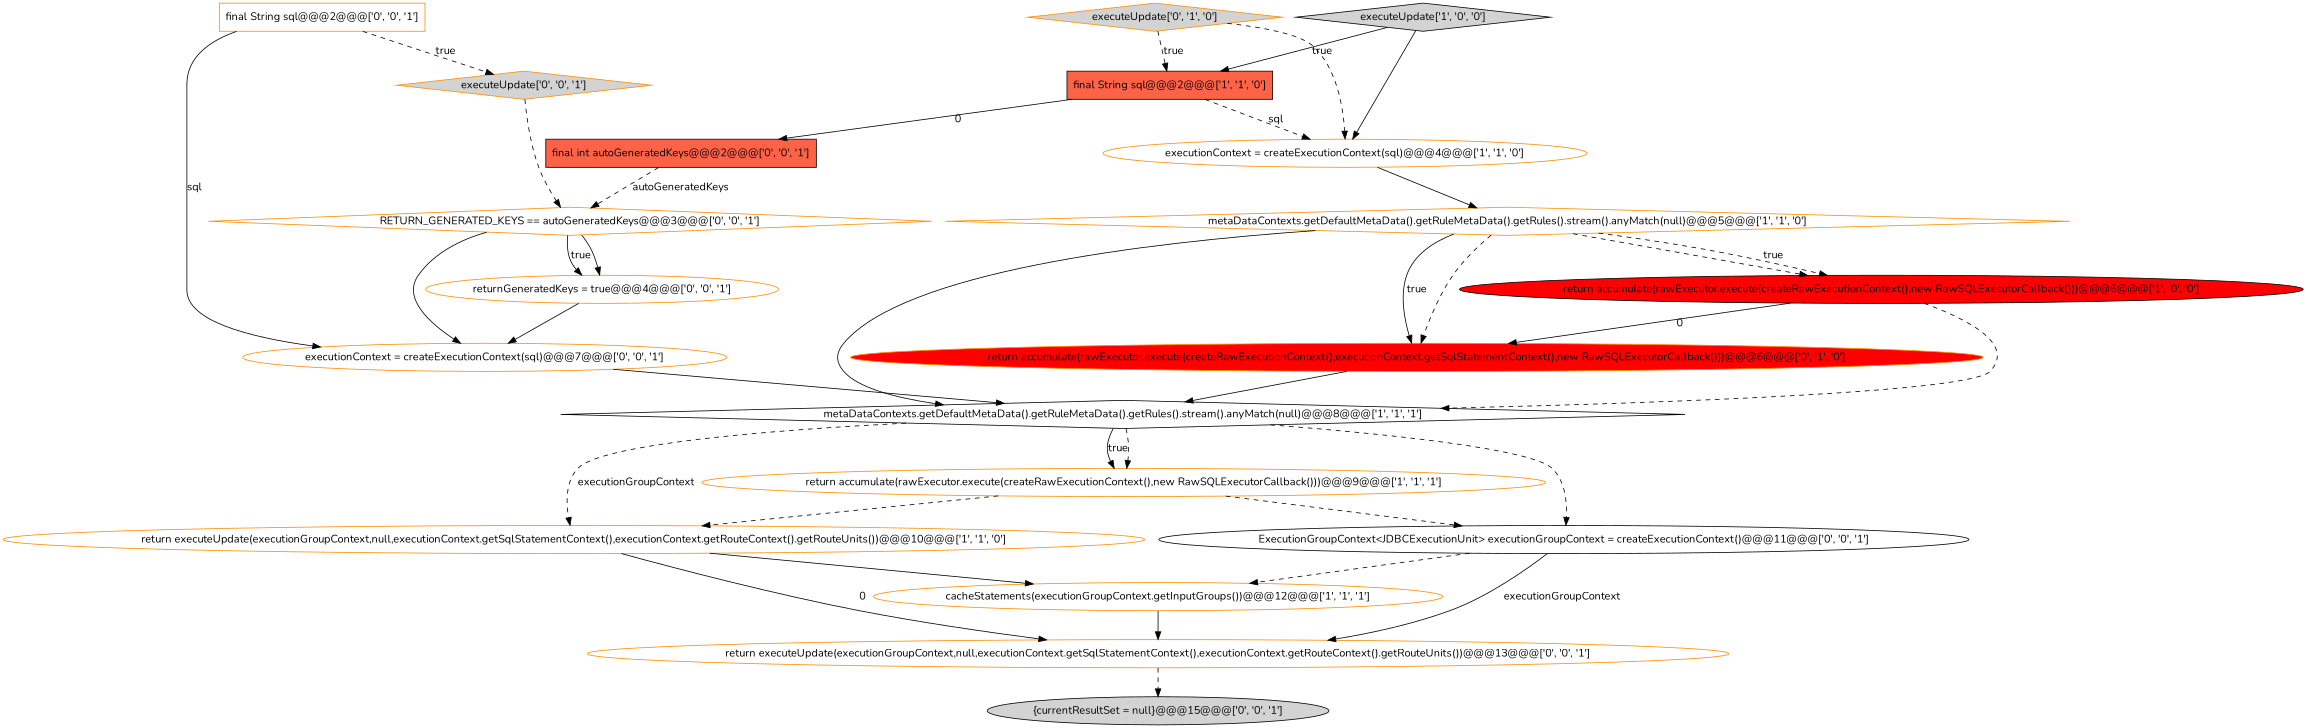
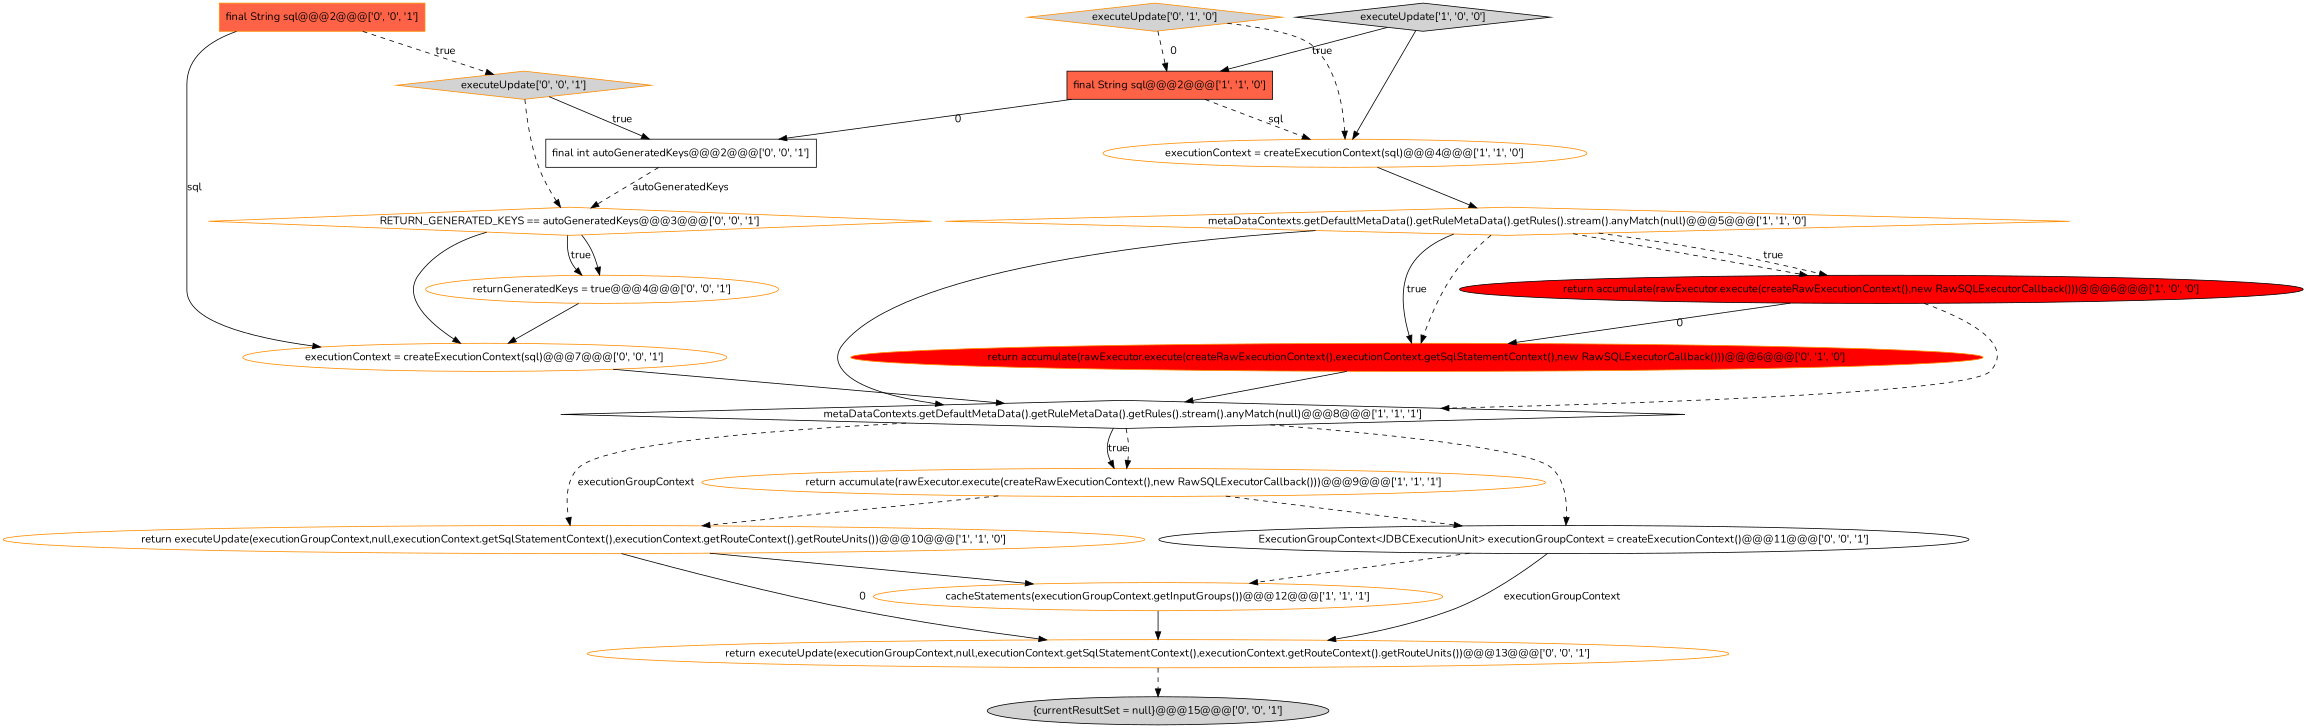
node "final String sql@@@2@@@['0', '0', '1']": fillcolor white -> tomato
edge "executeUpdate['0', '1', '0']" -> "final String sql@@@2@@@['1', '1', '0']": label "true" -> "0"
edge "executeUpdate['0', '0', '1']" -> "final int autoGeneratedKeys@@@2@@@['0', '0', '1']": added, label "true"
node "final int autoGeneratedKeys@@@2@@@['0', '0', '1']": fillcolor tomato -> white
